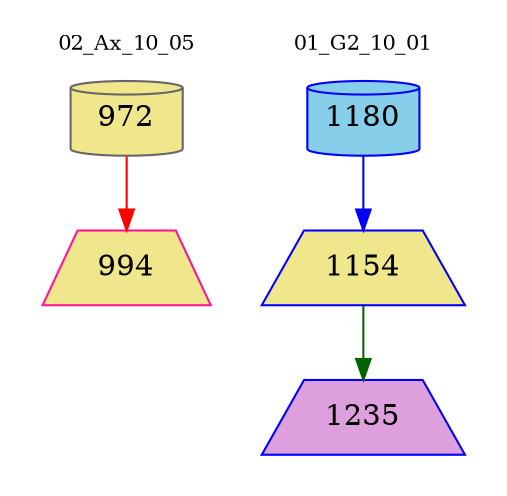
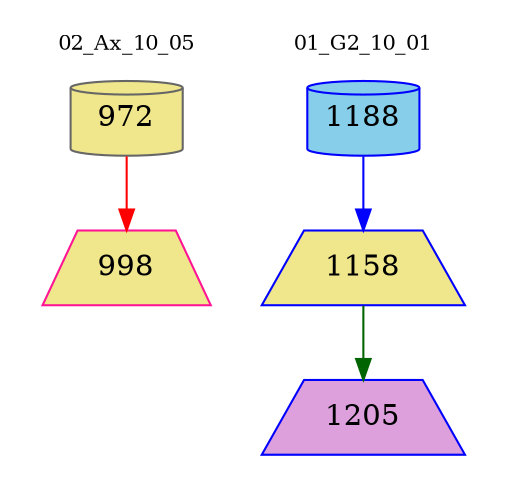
node "1180": label "1180" -> "1188"
node "994": label "994" -> "998"
node "1154": label "1154" -> "1158"
node "1235": label "1235" -> "1205"
